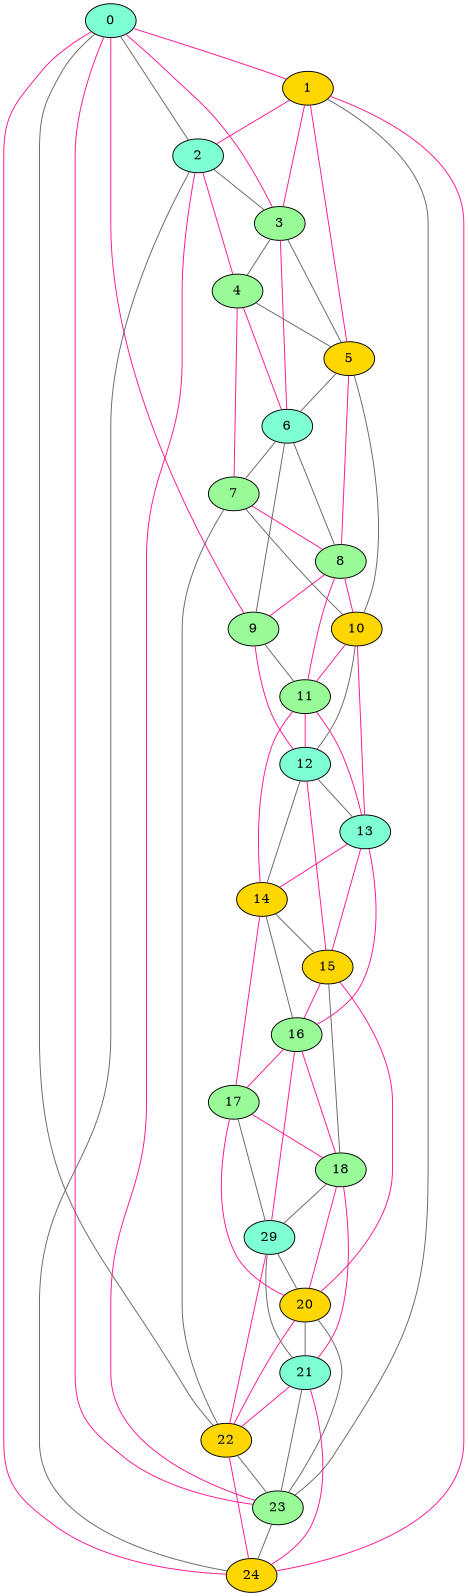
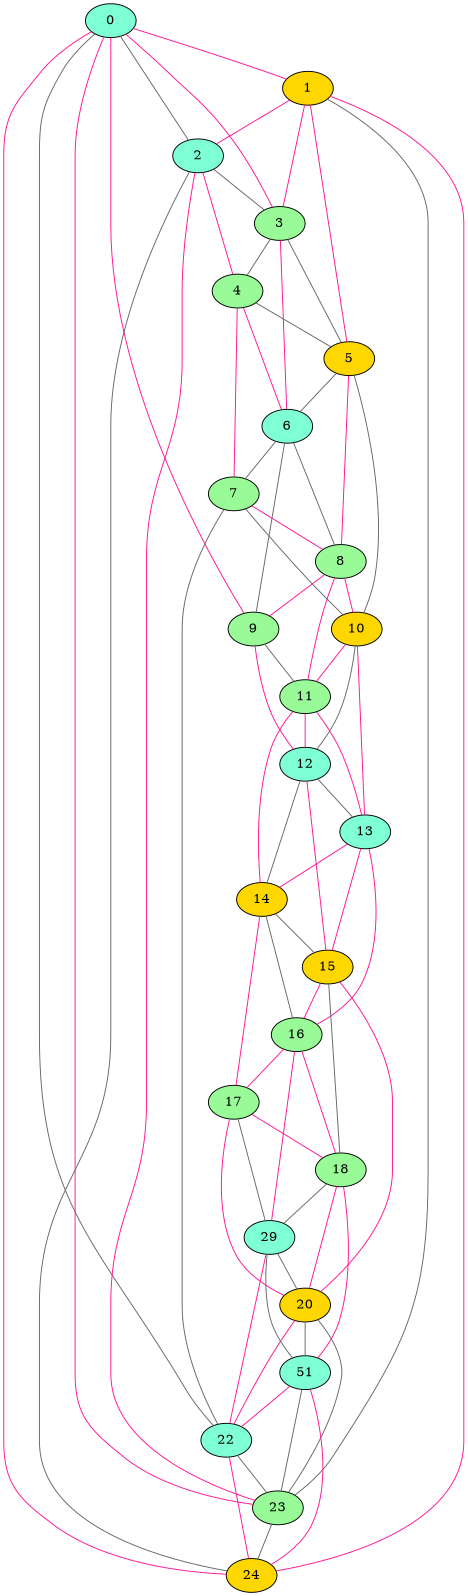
node "21": label "21" -> "51"
node "22": fillcolor gold -> aquamarine
